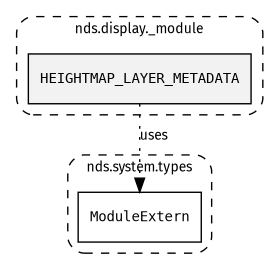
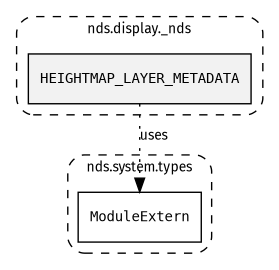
cluster "nds.display._module": label "nds.display._module" -> "nds.display._nds"
